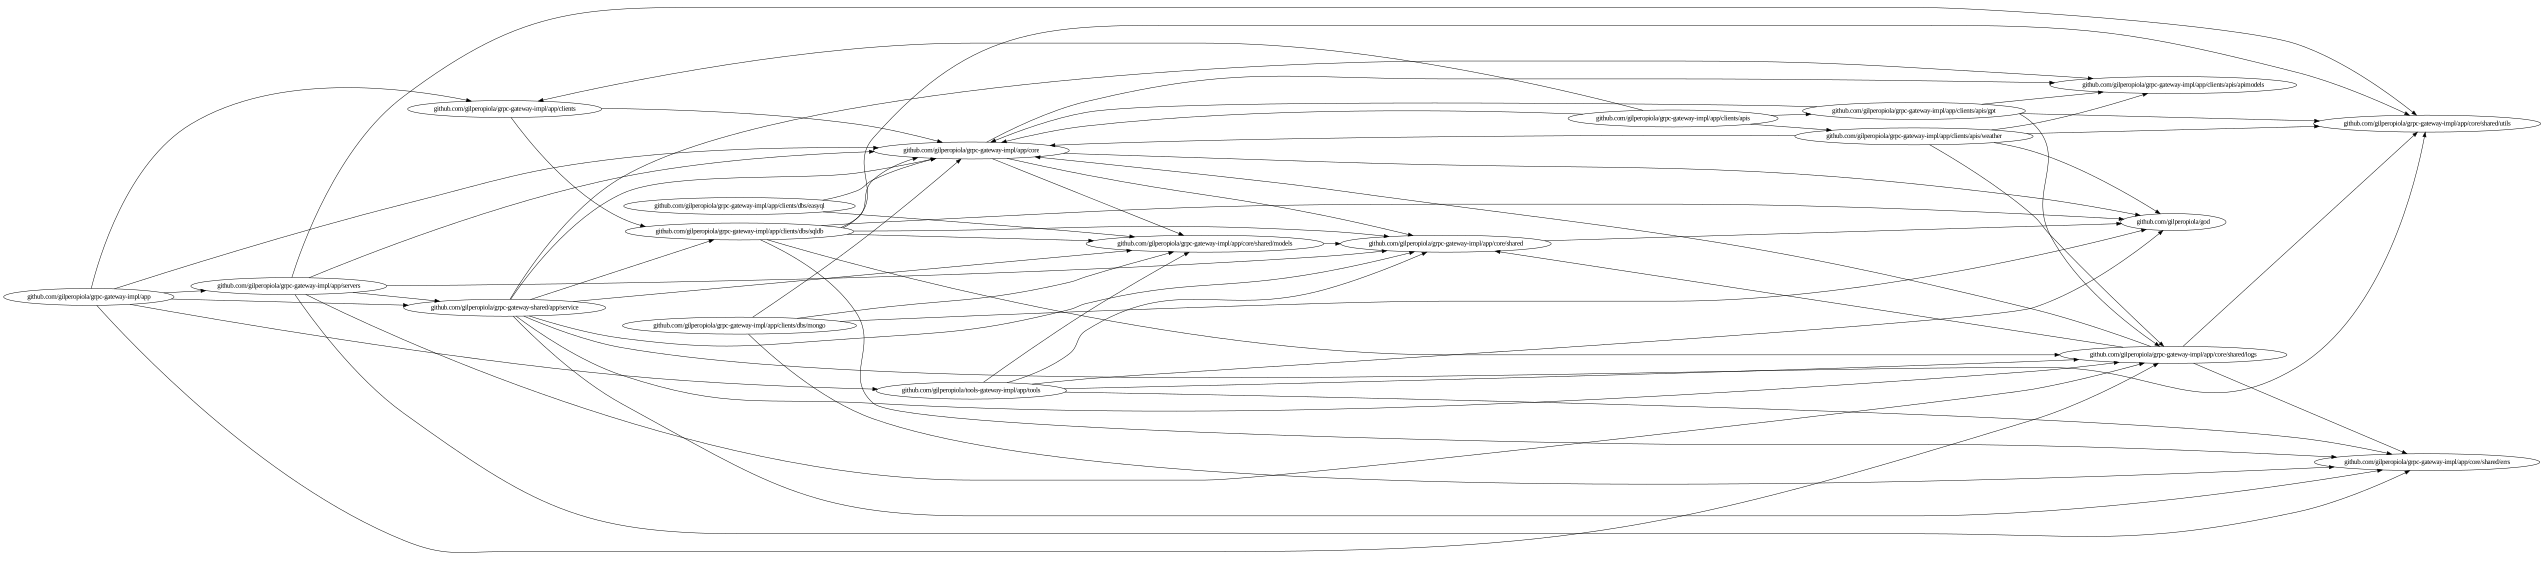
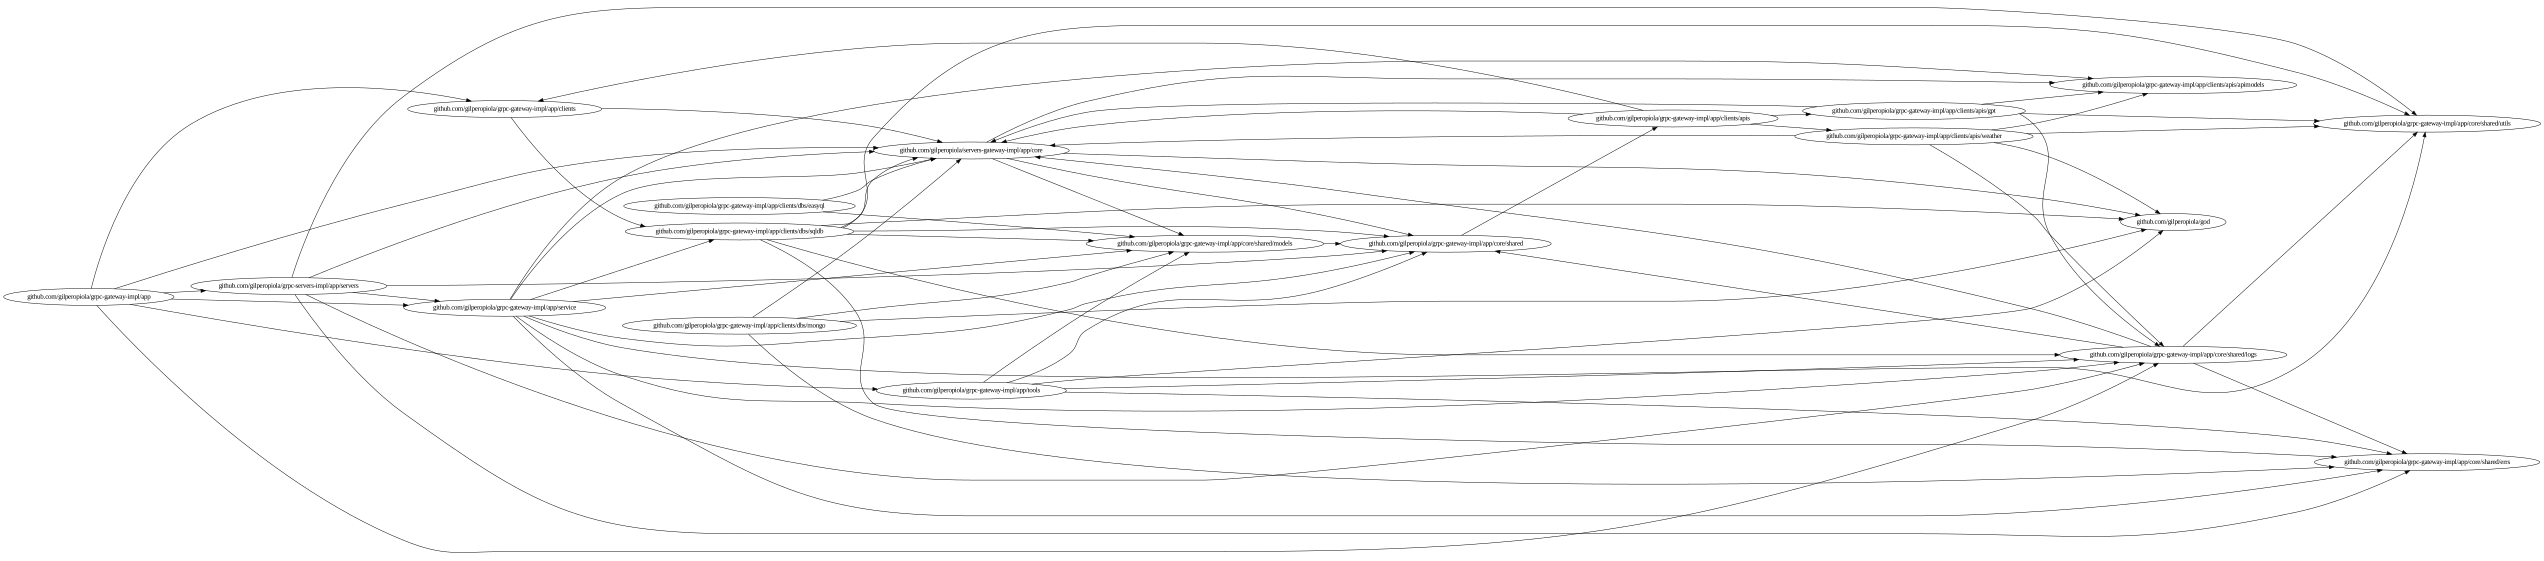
node "github.com/gilperopiola/grpc-gateway-impl/app/core": label "github.com/gilperopiola/grpc-gateway-impl/app/core" -> "github.com/gilperopiola/servers-gateway-impl/app/core"
edge "github.com/gilperopiola/grpc-gateway-impl/app/core/shared" -> "github.com/gilperopiola/god": now "github.com/gilperopiola/grpc-gateway-impl/app/core/shared" -> "github.com/gilperopiola/grpc-gateway-impl/app/clients/apis"
node "github.com/gilperopiola/grpc-gateway-impl/app/servers": label "github.com/gilperopiola/grpc-gateway-impl/app/servers" -> "github.com/gilperopiola/grpc-servers-impl/app/servers"
node "github.com/gilperopiola/grpc-gateway-shared/app/service": label "github.com/gilperopiola/grpc-gateway-shared/app/service" -> "github.com/gilperopiola/grpc-gateway-impl/app/service"
node "github.com/gilperopiola/tools-gateway-impl/app/tools": label "github.com/gilperopiola/tools-gateway-impl/app/tools" -> "github.com/gilperopiola/grpc-gateway-impl/app/tools"
